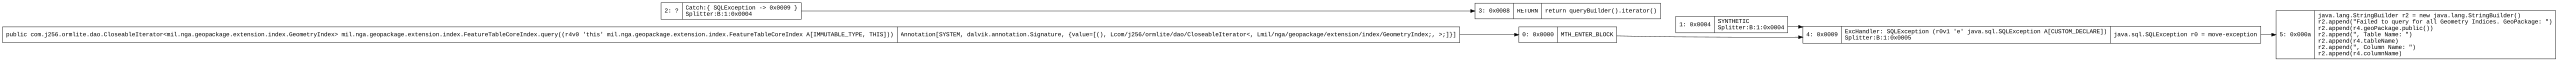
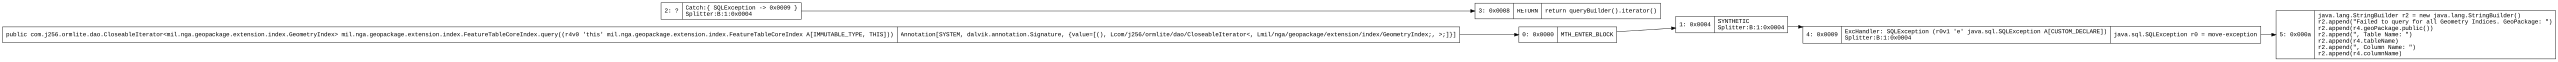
edge "0: 0x0000" -> "4: 0x0009": now "0: 0x0000" -> "1: 0x0004"
node "4: 0x0009": text "Splitter:B:1:0x0005" -> "Splitter:B:1:0x0004"
